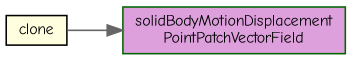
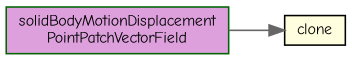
edge "clone" -> "solidBodyMotionDisplacement PointPatchVectorField": reversed
